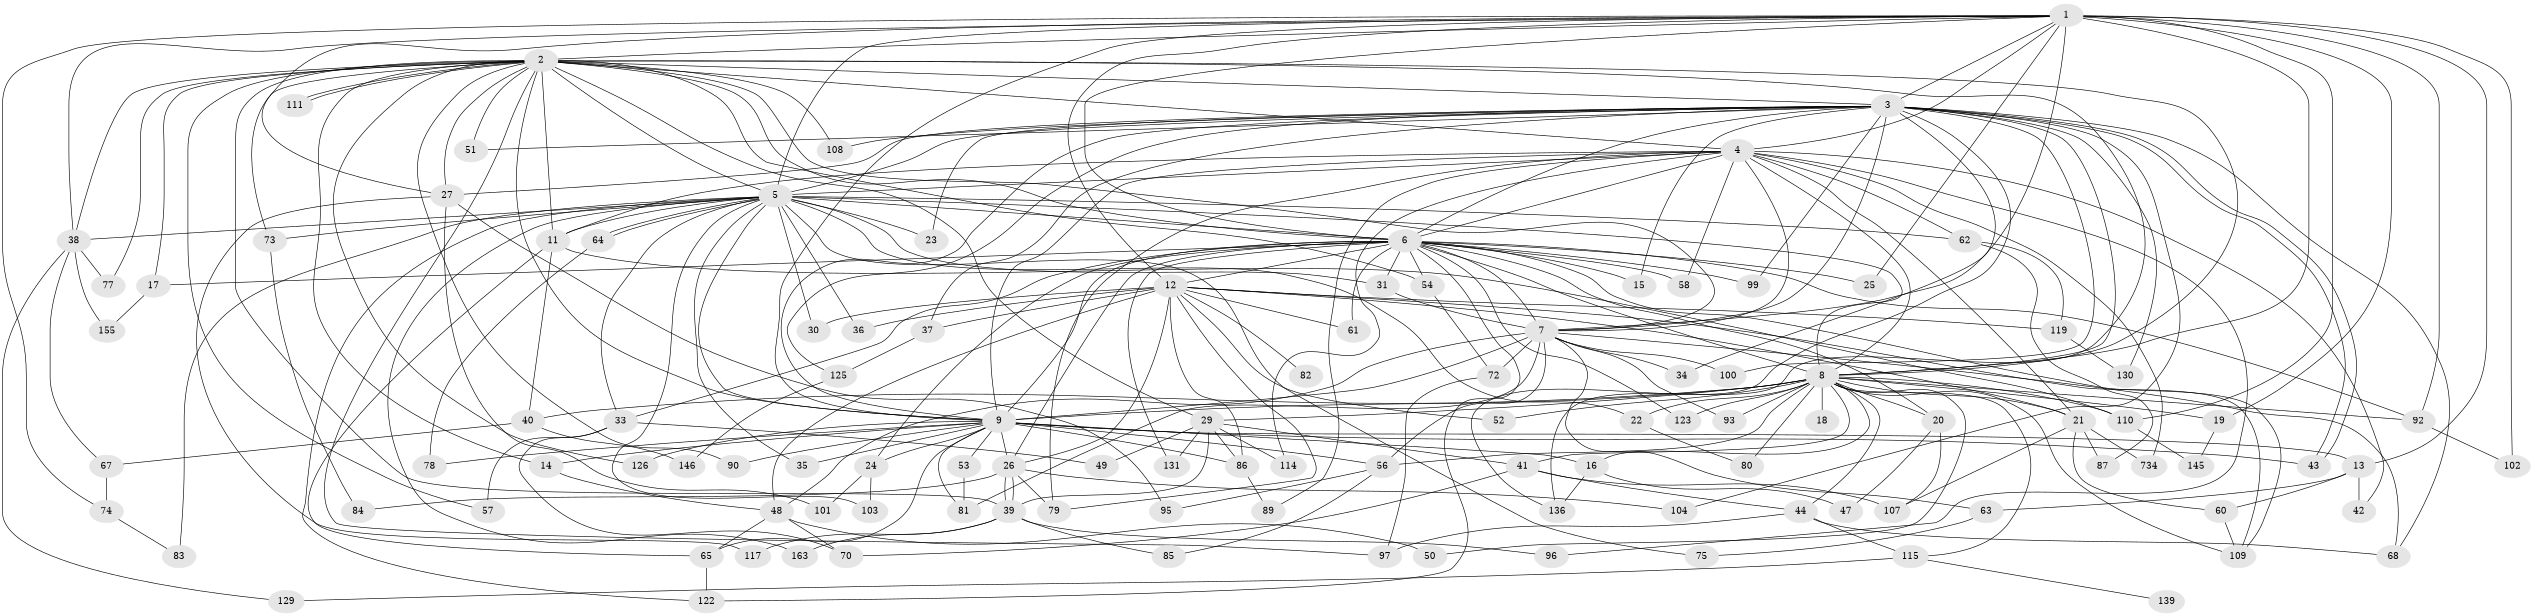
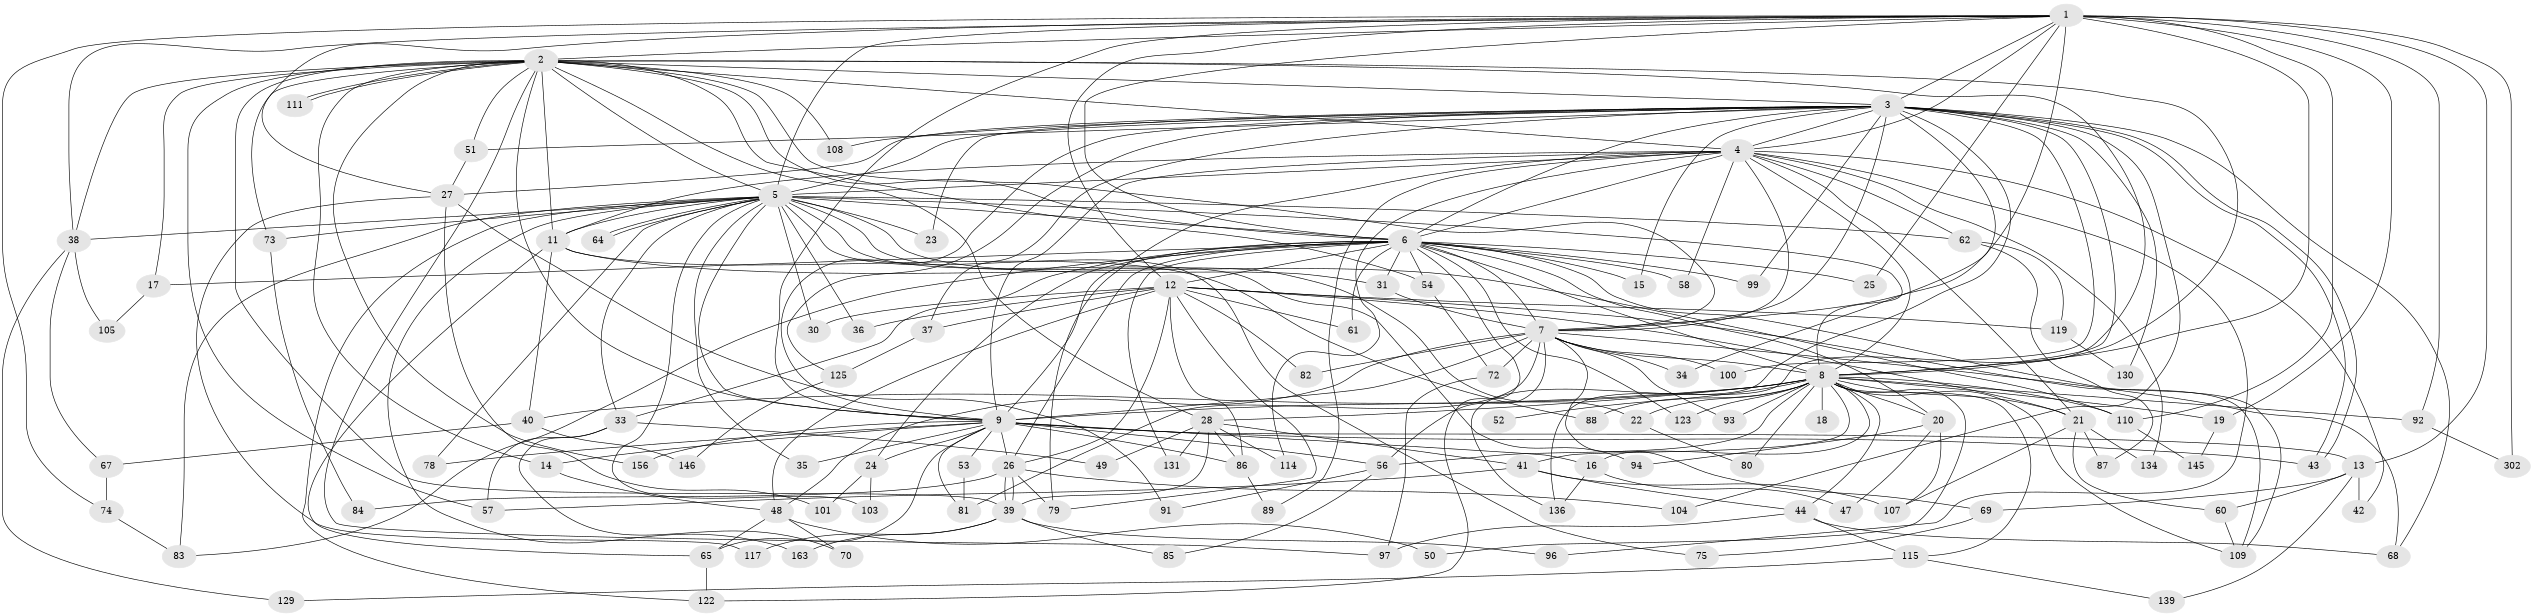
edge "2" -- "27": now "51" -- "27"
edge "3" -- "4": added
node "77": removed
edge "6" -- "92": now "6" -- "83"
node "155": label "155" -> "105"
edge "64" -- "78": now "5" -- "78"
edge "7" -- "82": added
edge "7" -- "8": added
edge "12" -- "52": removed
node "29": label "29" -> "28"
node "88": added
node "126": label "126" -> "156"
node "90": removed
node "94": added
node "734": label "734" -> "134"
node "102": label "102" -> "302"
node "95": label "95" -> "91"
node "63": label "63" -> "69"
edge "41" -- "70": now "41" -- "57"
edge "13" -- "139": added
